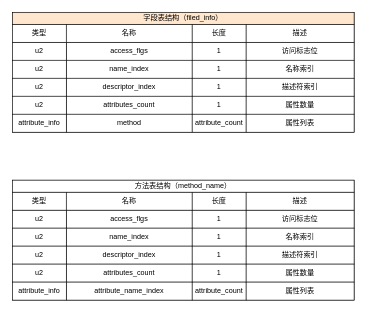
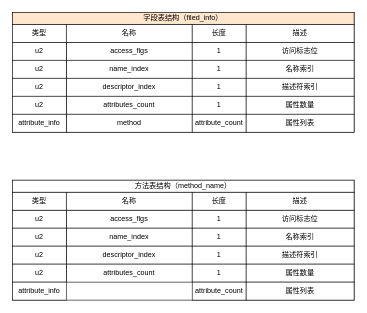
node "attribute_name_index": removed
